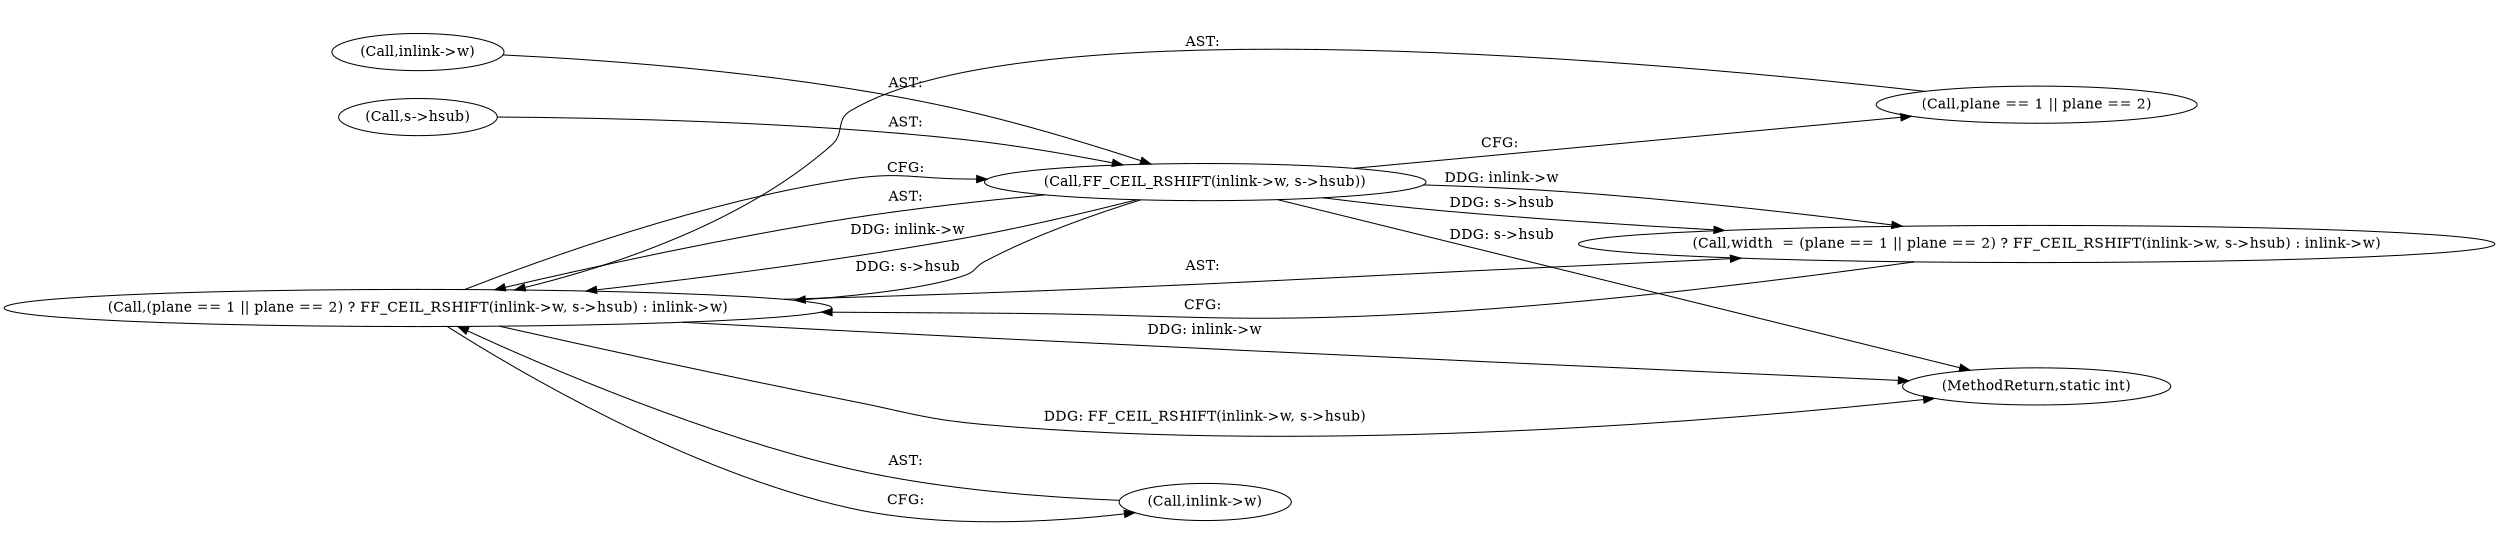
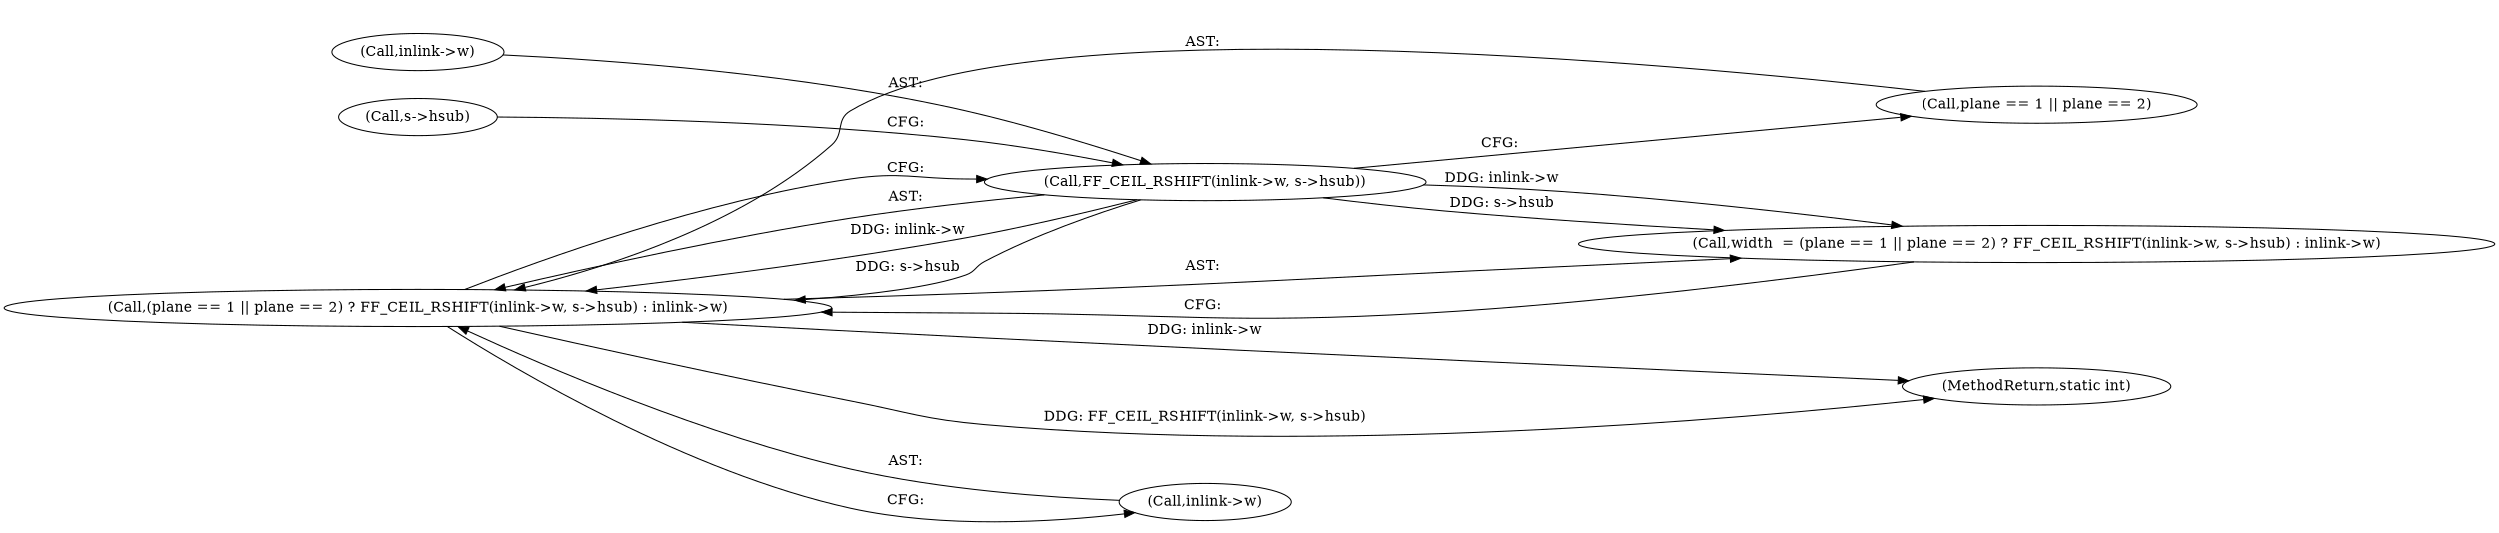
edge "(Call,s->hsub)" -> "(Call,FF_CEIL_RSHIFT(inlink->w, s->hsub))": label "AST: " -> "CFG: "
edge "(Call,FF_CEIL_RSHIFT(inlink->w, s->hsub))" -> "(MethodReturn,static int)": removed, label "DDG: s->hsub"
